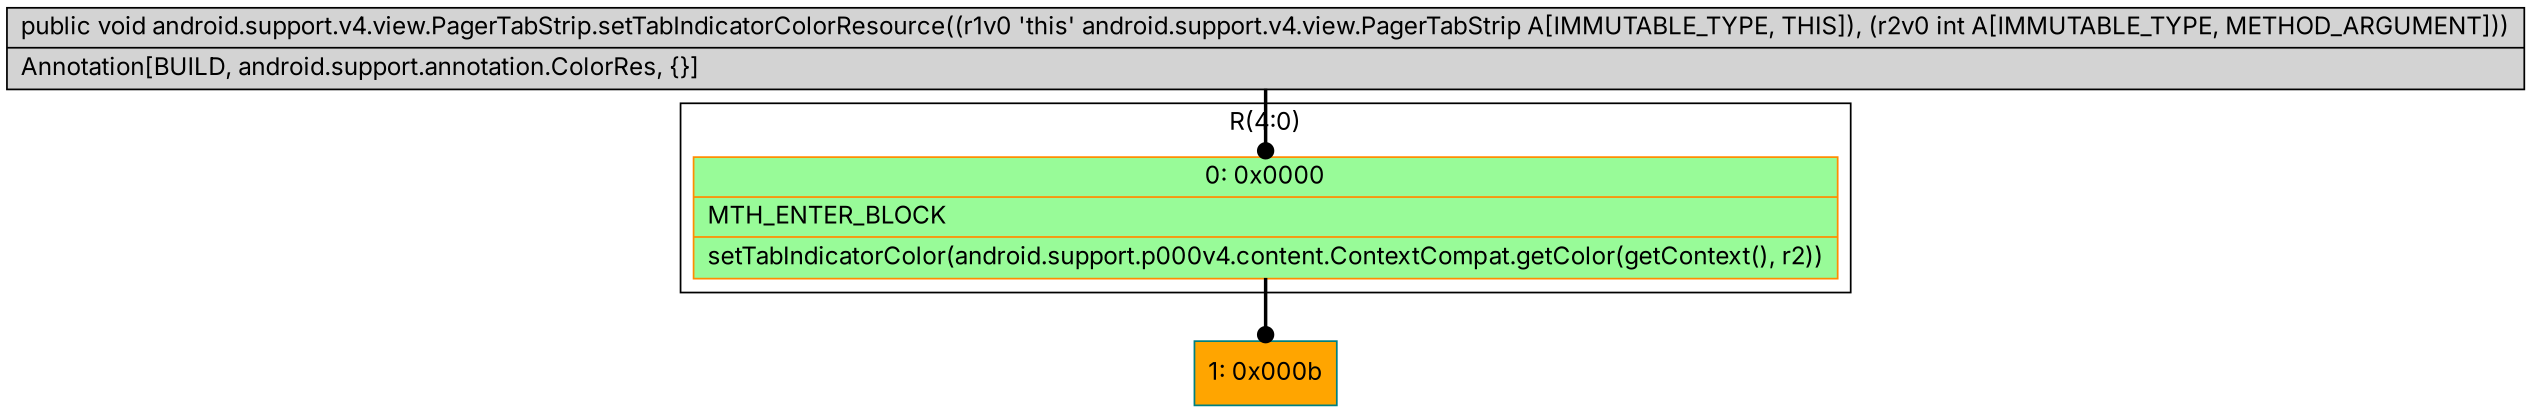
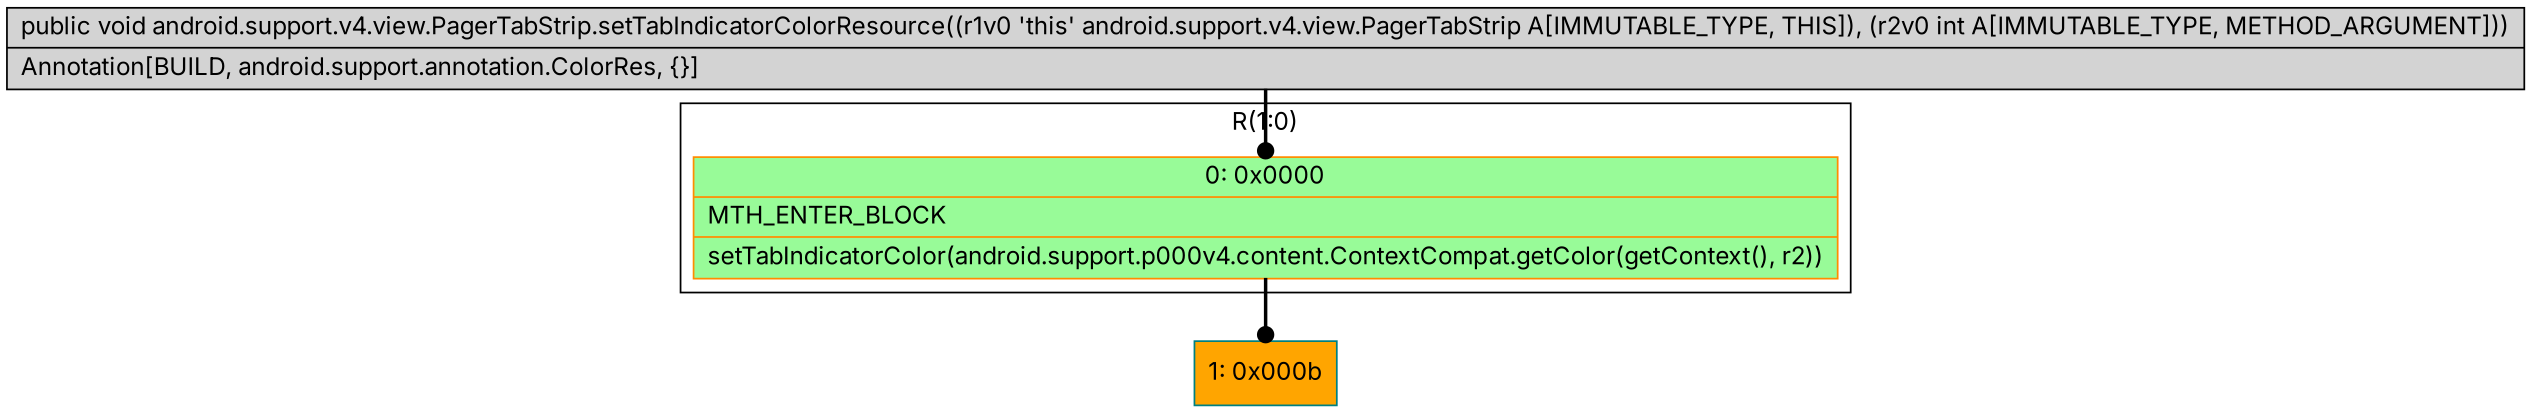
cluster "R(4:0)": label "R(4:0)" -> "R(1:0)"
